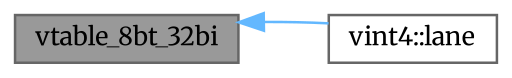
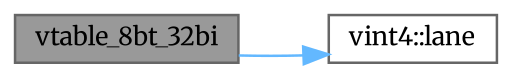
edge "vint4::lane" -> "vtable_8bt_32bi": reversed
